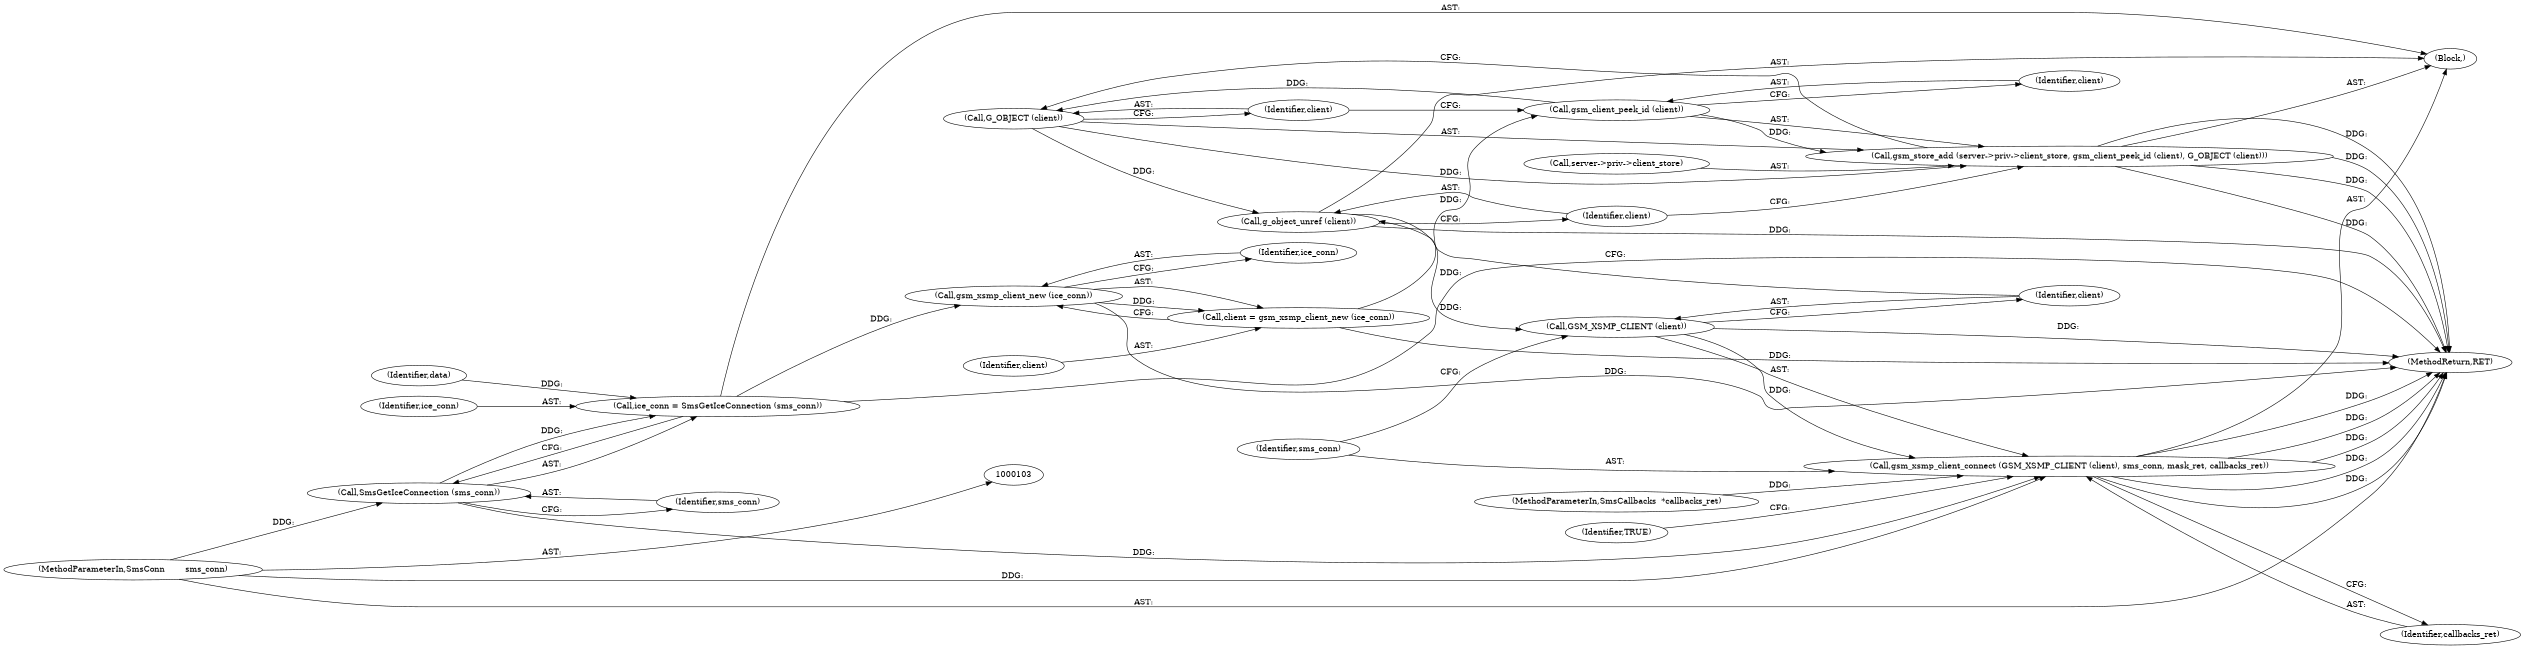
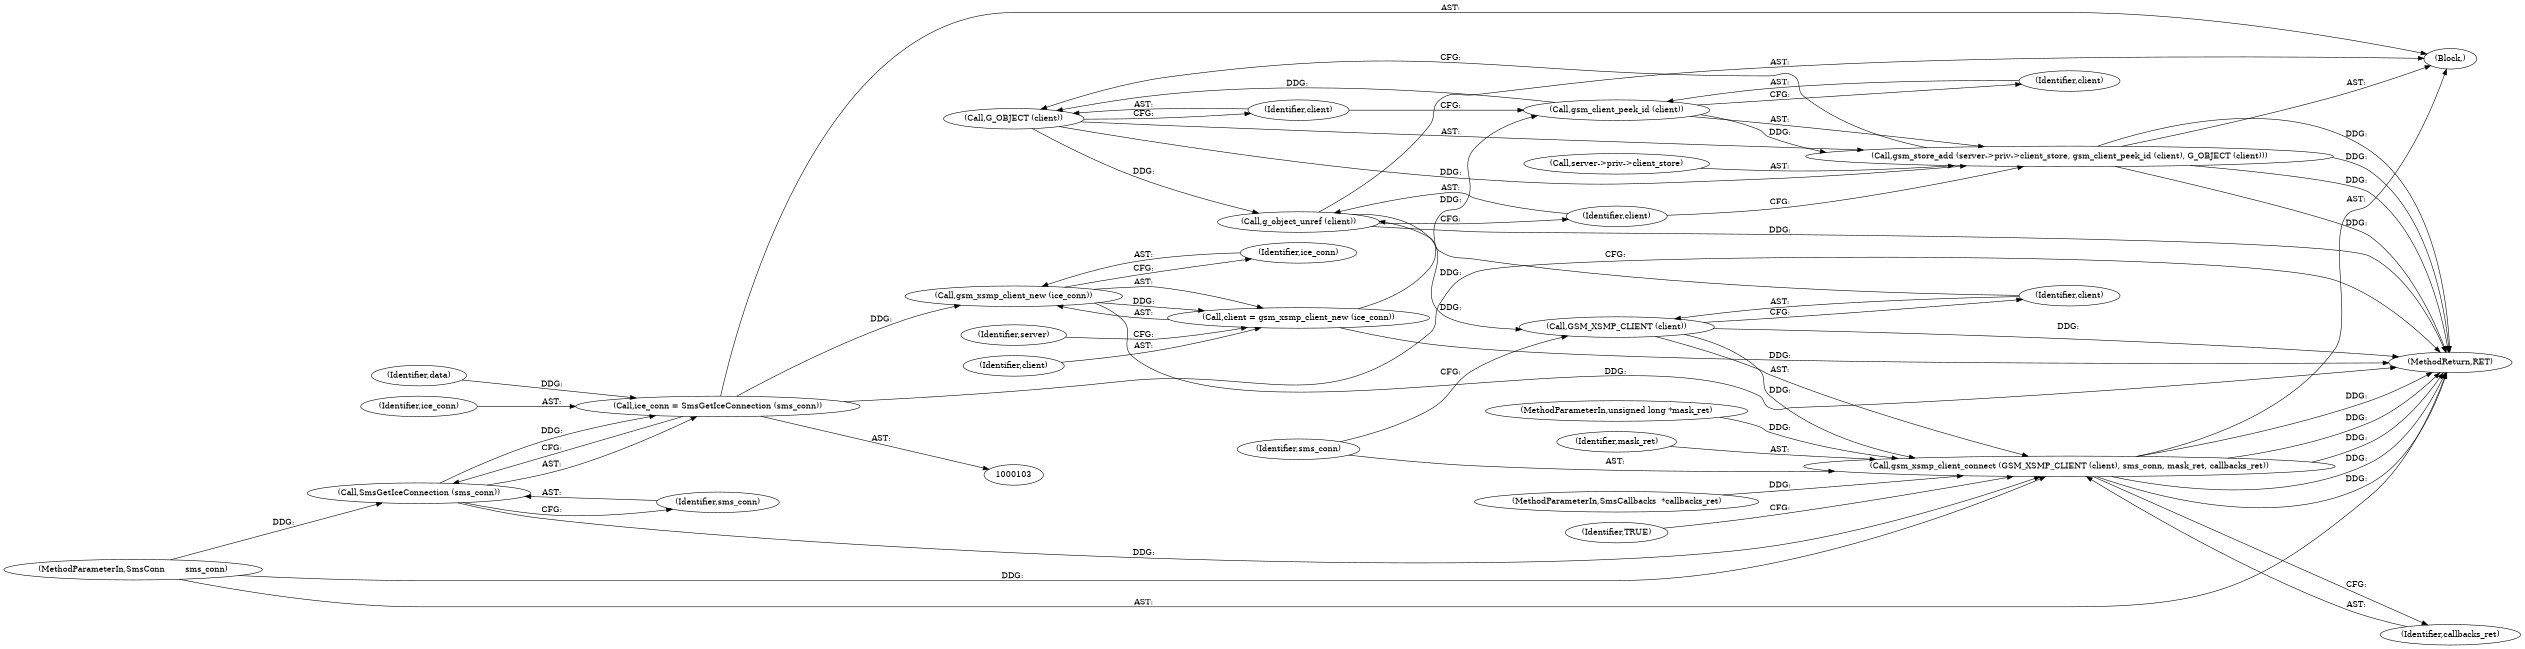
edge "(Call,client = gsm_xsmp_client_new (ice_conn))" -> "(Call,gsm_xsmp_client_new (ice_conn))": label "CFG: " -> "AST: "
node "(Identifier,server)": added
node "(MethodParameterIn,unsigned long *mask_ret)": added
node "(Identifier,mask_ret)": added
edge "(MethodParameterIn,SmsConn        sms_conn)" -> "1000103": now "(Call,ice_conn = SmsGetIceConnection (sms_conn))" -> "1000103"
